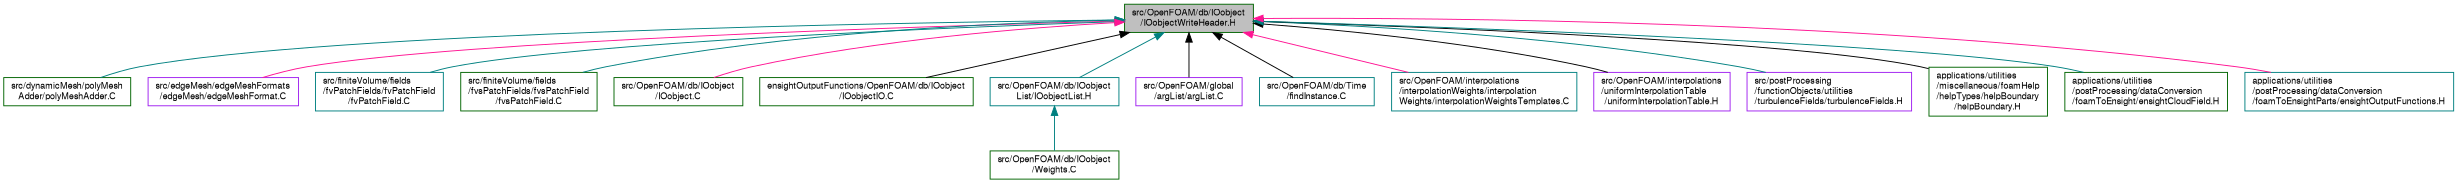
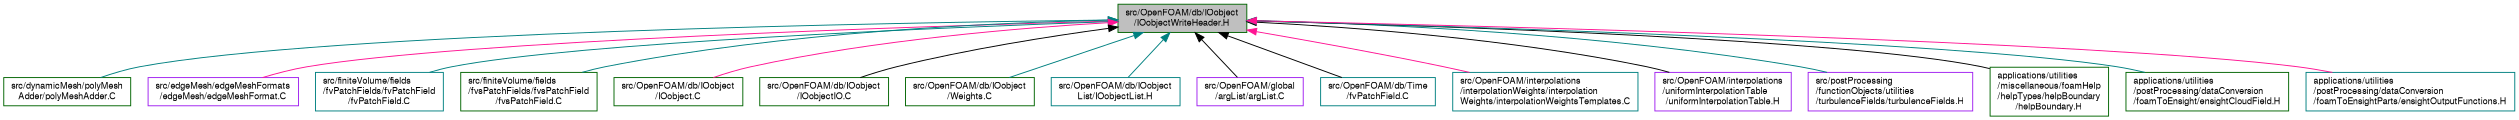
node "ensightOutputFunctions/OpenFOAM/db/IOobject /IOobjectIO.C": label "ensightOutputFunctions/OpenFOAM/db/IOobject /IOobjectIO.C" -> "src/OpenFOAM/db/IOobject /IOobjectIO.C"
node "src/OpenFOAM/db/Time /findInstance.C": label "src/OpenFOAM/db/Time /findInstance.C" -> "src/OpenFOAM/db/Time /fvPatchField.C"
edge "src/OpenFOAM/db/IOobject /Weights.C" -> "src/OpenFOAM/db/IOobject List/IOobjectList.H": now "src/OpenFOAM/db/IOobject /Weights.C" -> "src/OpenFOAM/db/IOobject /IOobjectWriteHeader.H"
